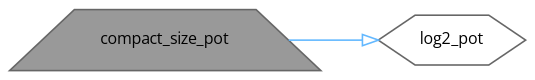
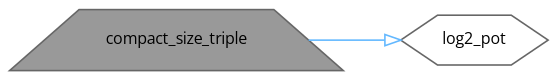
node "compact_size_pot": label "compact_size_pot" -> "compact_size_triple"
